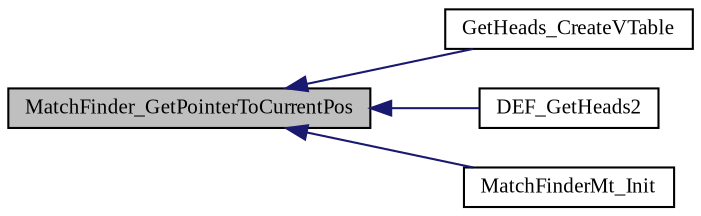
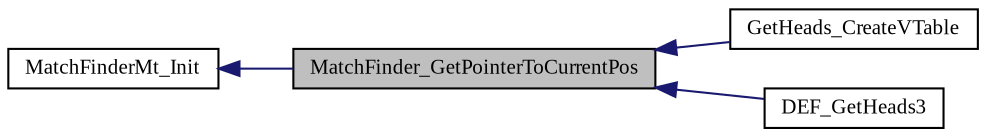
node "DEF_GetHeads2": label "DEF_GetHeads2" -> "DEF_GetHeads3"
edge "MatchFinderMt_Init" -> "MatchFinder_GetPointerToCurrentPos": reversed
